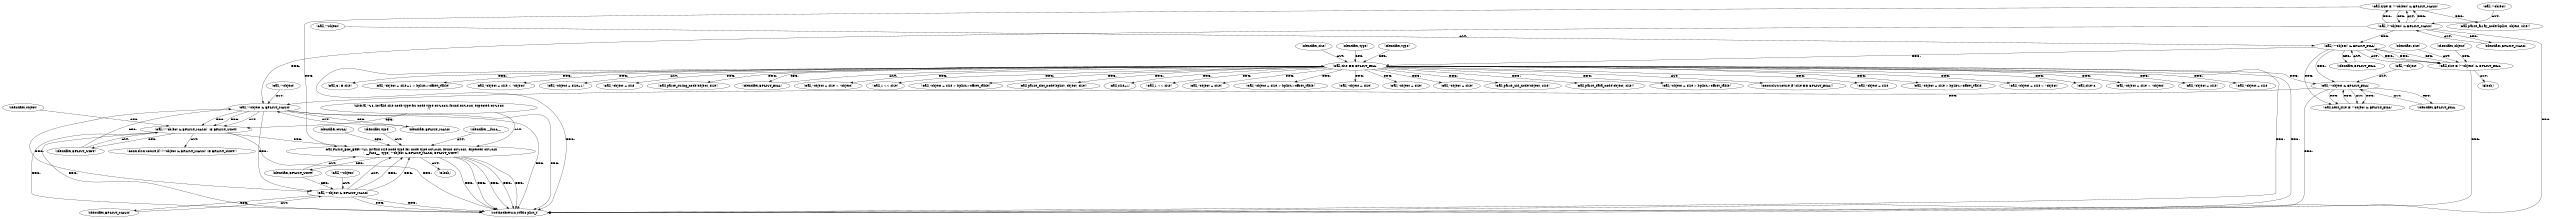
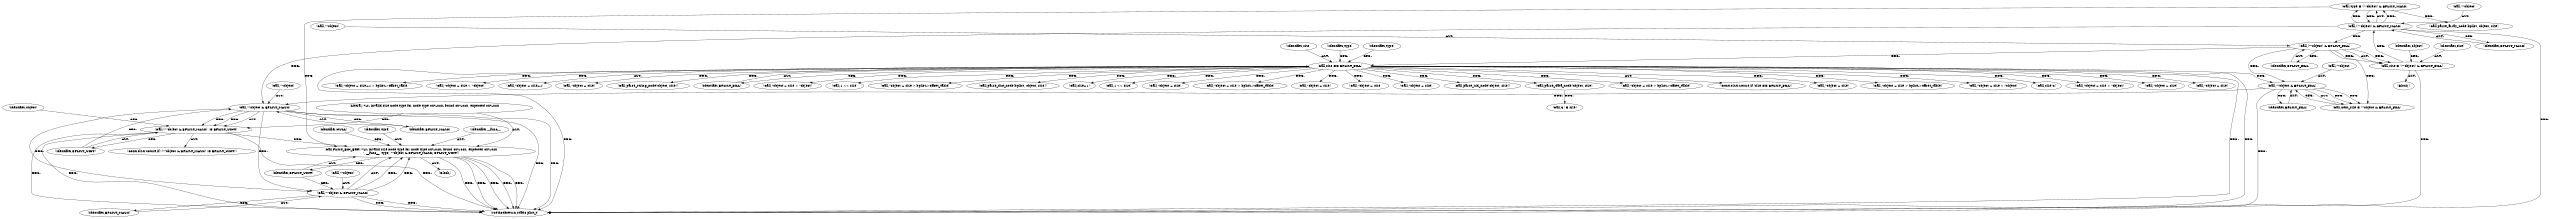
edge "(Call,size = (**object) & BPLIST_FILL)" -> "(Call,(**object) & BPLIST_FILL)": now "(Call,size = (**object) & BPLIST_FILL)" -> "(Call,(**object) & BPLIST_MASK)"
edge "(Call,size == BPLIST_FILL)" -> "(Call,3 != size)": now "(Call,parse_data_node(object, size))" -> "(Call,3 != size)"
